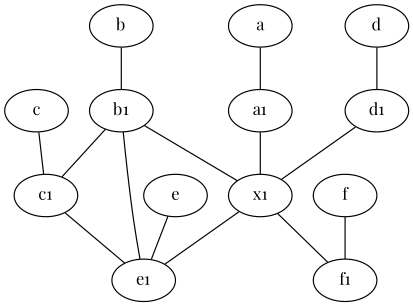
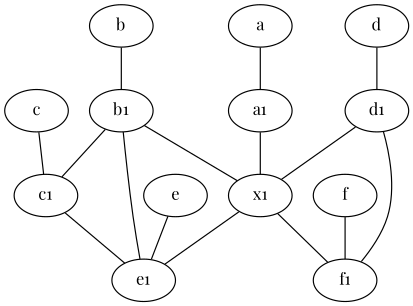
edge "d1" -- "f1": added
